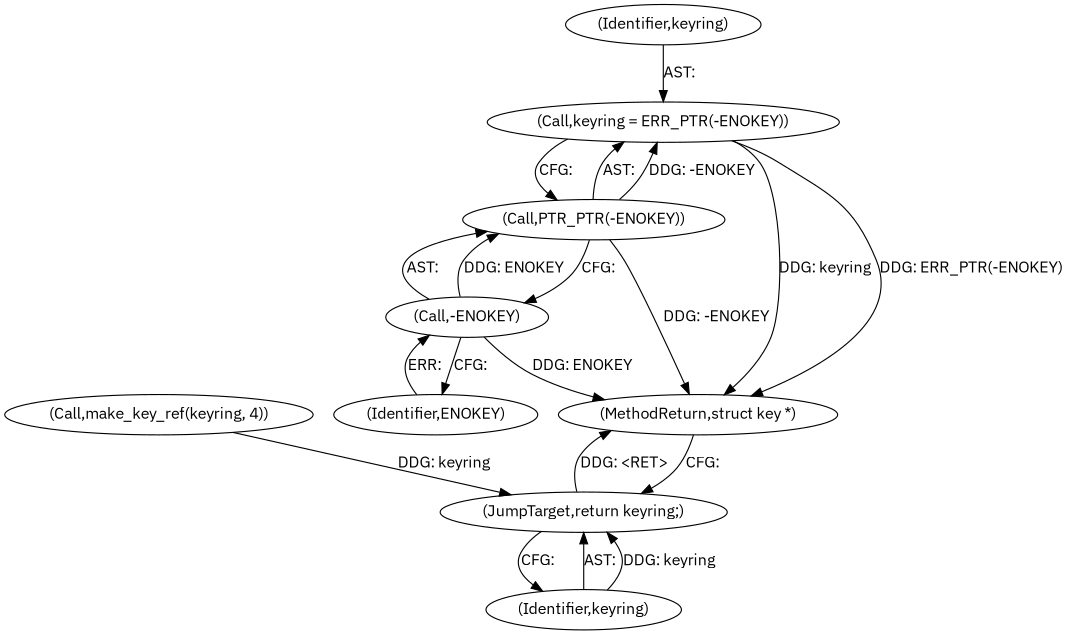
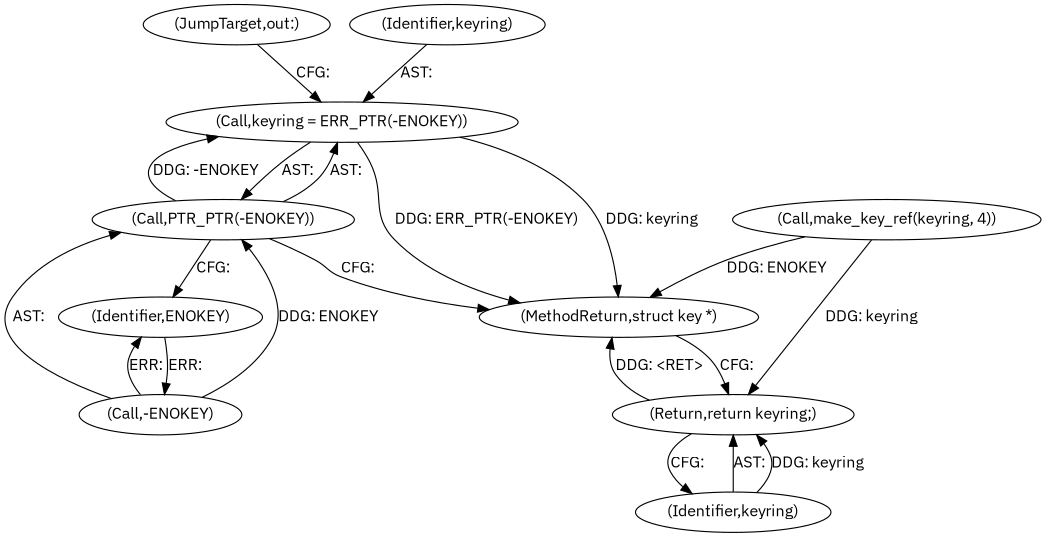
node "(JumpTarget,out:)": added
edge "(Call,keyring = ERR_PTR(-ENOKEY))" -> "(Call,PTR_PTR(-ENOKEY))": label "CFG: " -> "AST: "
edge "(Call,PTR_PTR(-ENOKEY))" -> "(Call,-ENOKEY)": now "(Call,PTR_PTR(-ENOKEY))" -> "(Identifier,ENOKEY)"
edge "(Call,PTR_PTR(-ENOKEY))" -> "(MethodReturn,struct key *)": label "DDG: -ENOKEY" -> "CFG: "
edge "(Call,-ENOKEY)" -> "(Identifier,ENOKEY)": label "CFG: " -> "ERR: "
edge "(Call,-ENOKEY)" -> "(MethodReturn,struct key *)": now "(Call,make_key_ref(keyring, 4))" -> "(MethodReturn,struct key *)"
node "(JumpTarget,return keyring;)": label "(JumpTarget,return keyring;)" -> "(Return,return keyring;)"
